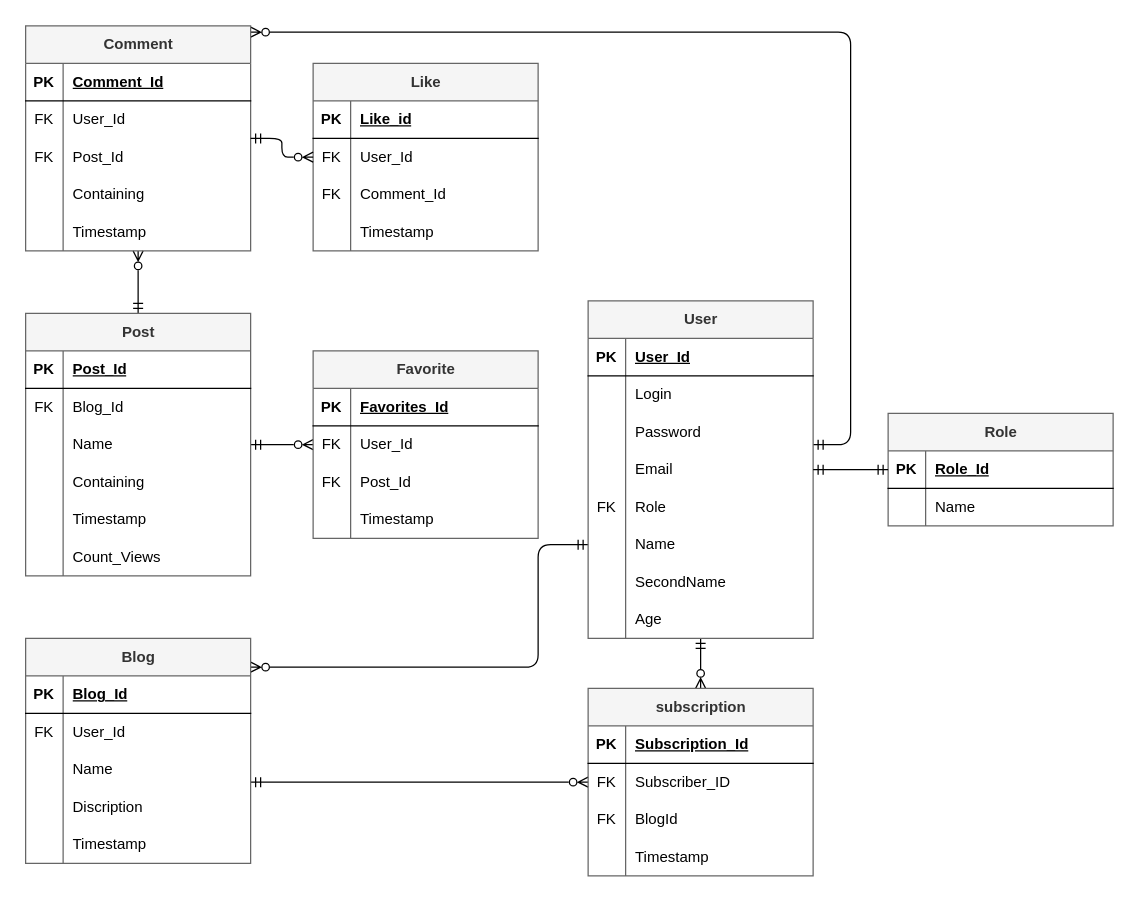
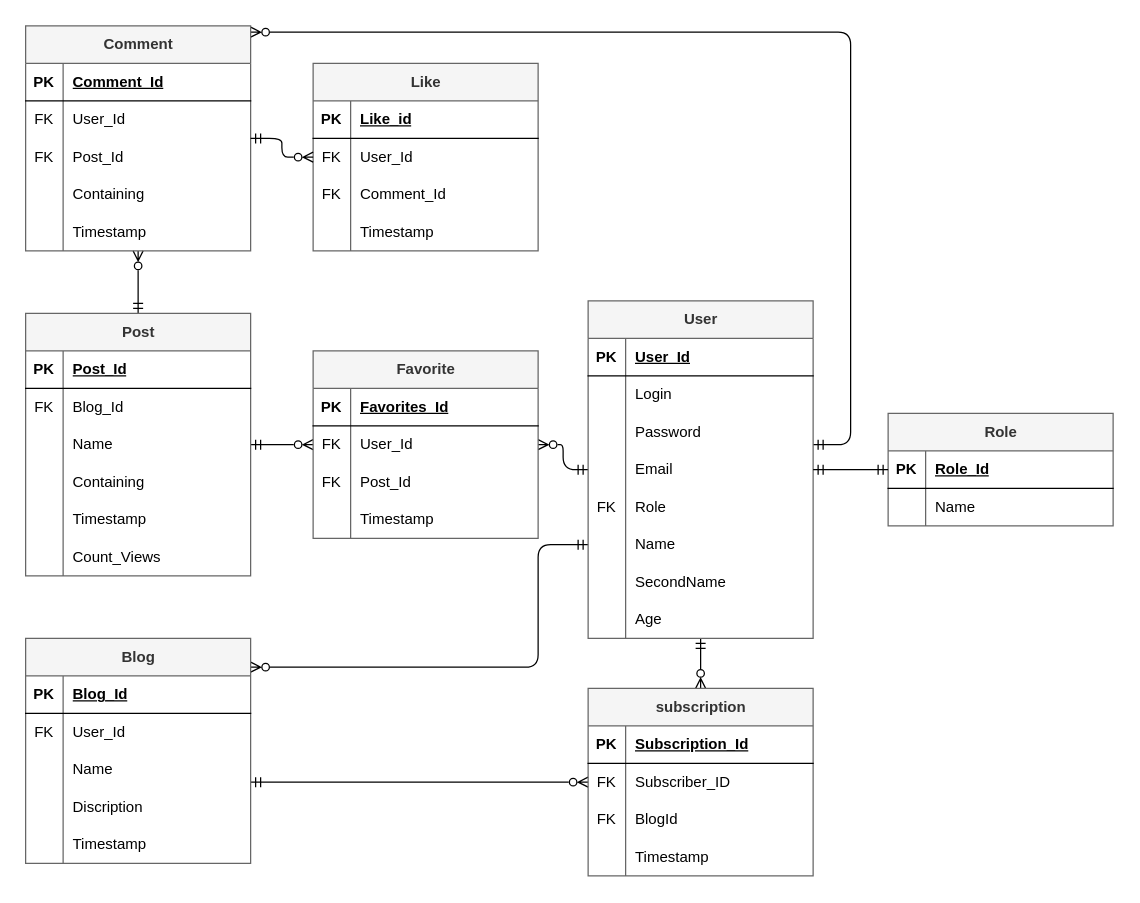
edge "Favorite" -- "User": added
